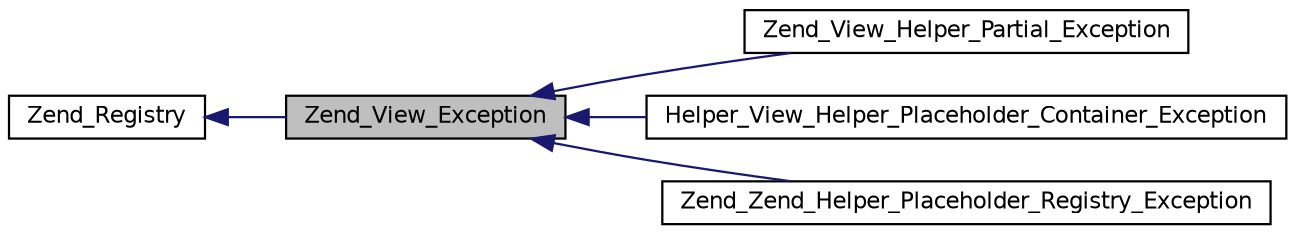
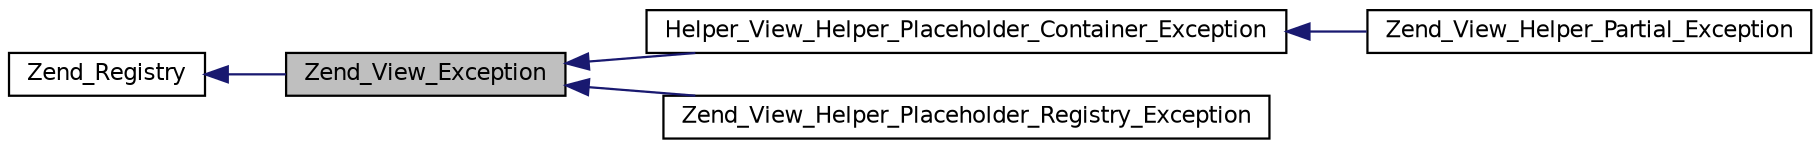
edge "Zend_View_Helper_Partial_Exception" -> "Zend_View_Exception": now "Zend_View_Helper_Partial_Exception" -> "Helper_View_Helper_Placeholder_Container_Exception"
node "Zend_Zend_Helper_Placeholder_Registry_Exception": label "Zend_Zend_Helper_Placeholder_Registry_Exception" -> "Zend_View_Helper_Placeholder_Registry_Exception"
